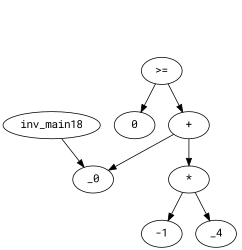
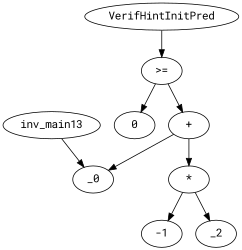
node "VerifHintInitPred": added
node "inv_main18": label "inv_main18" -> "inv_main13"
node "_4": label "_4" -> "_2"
